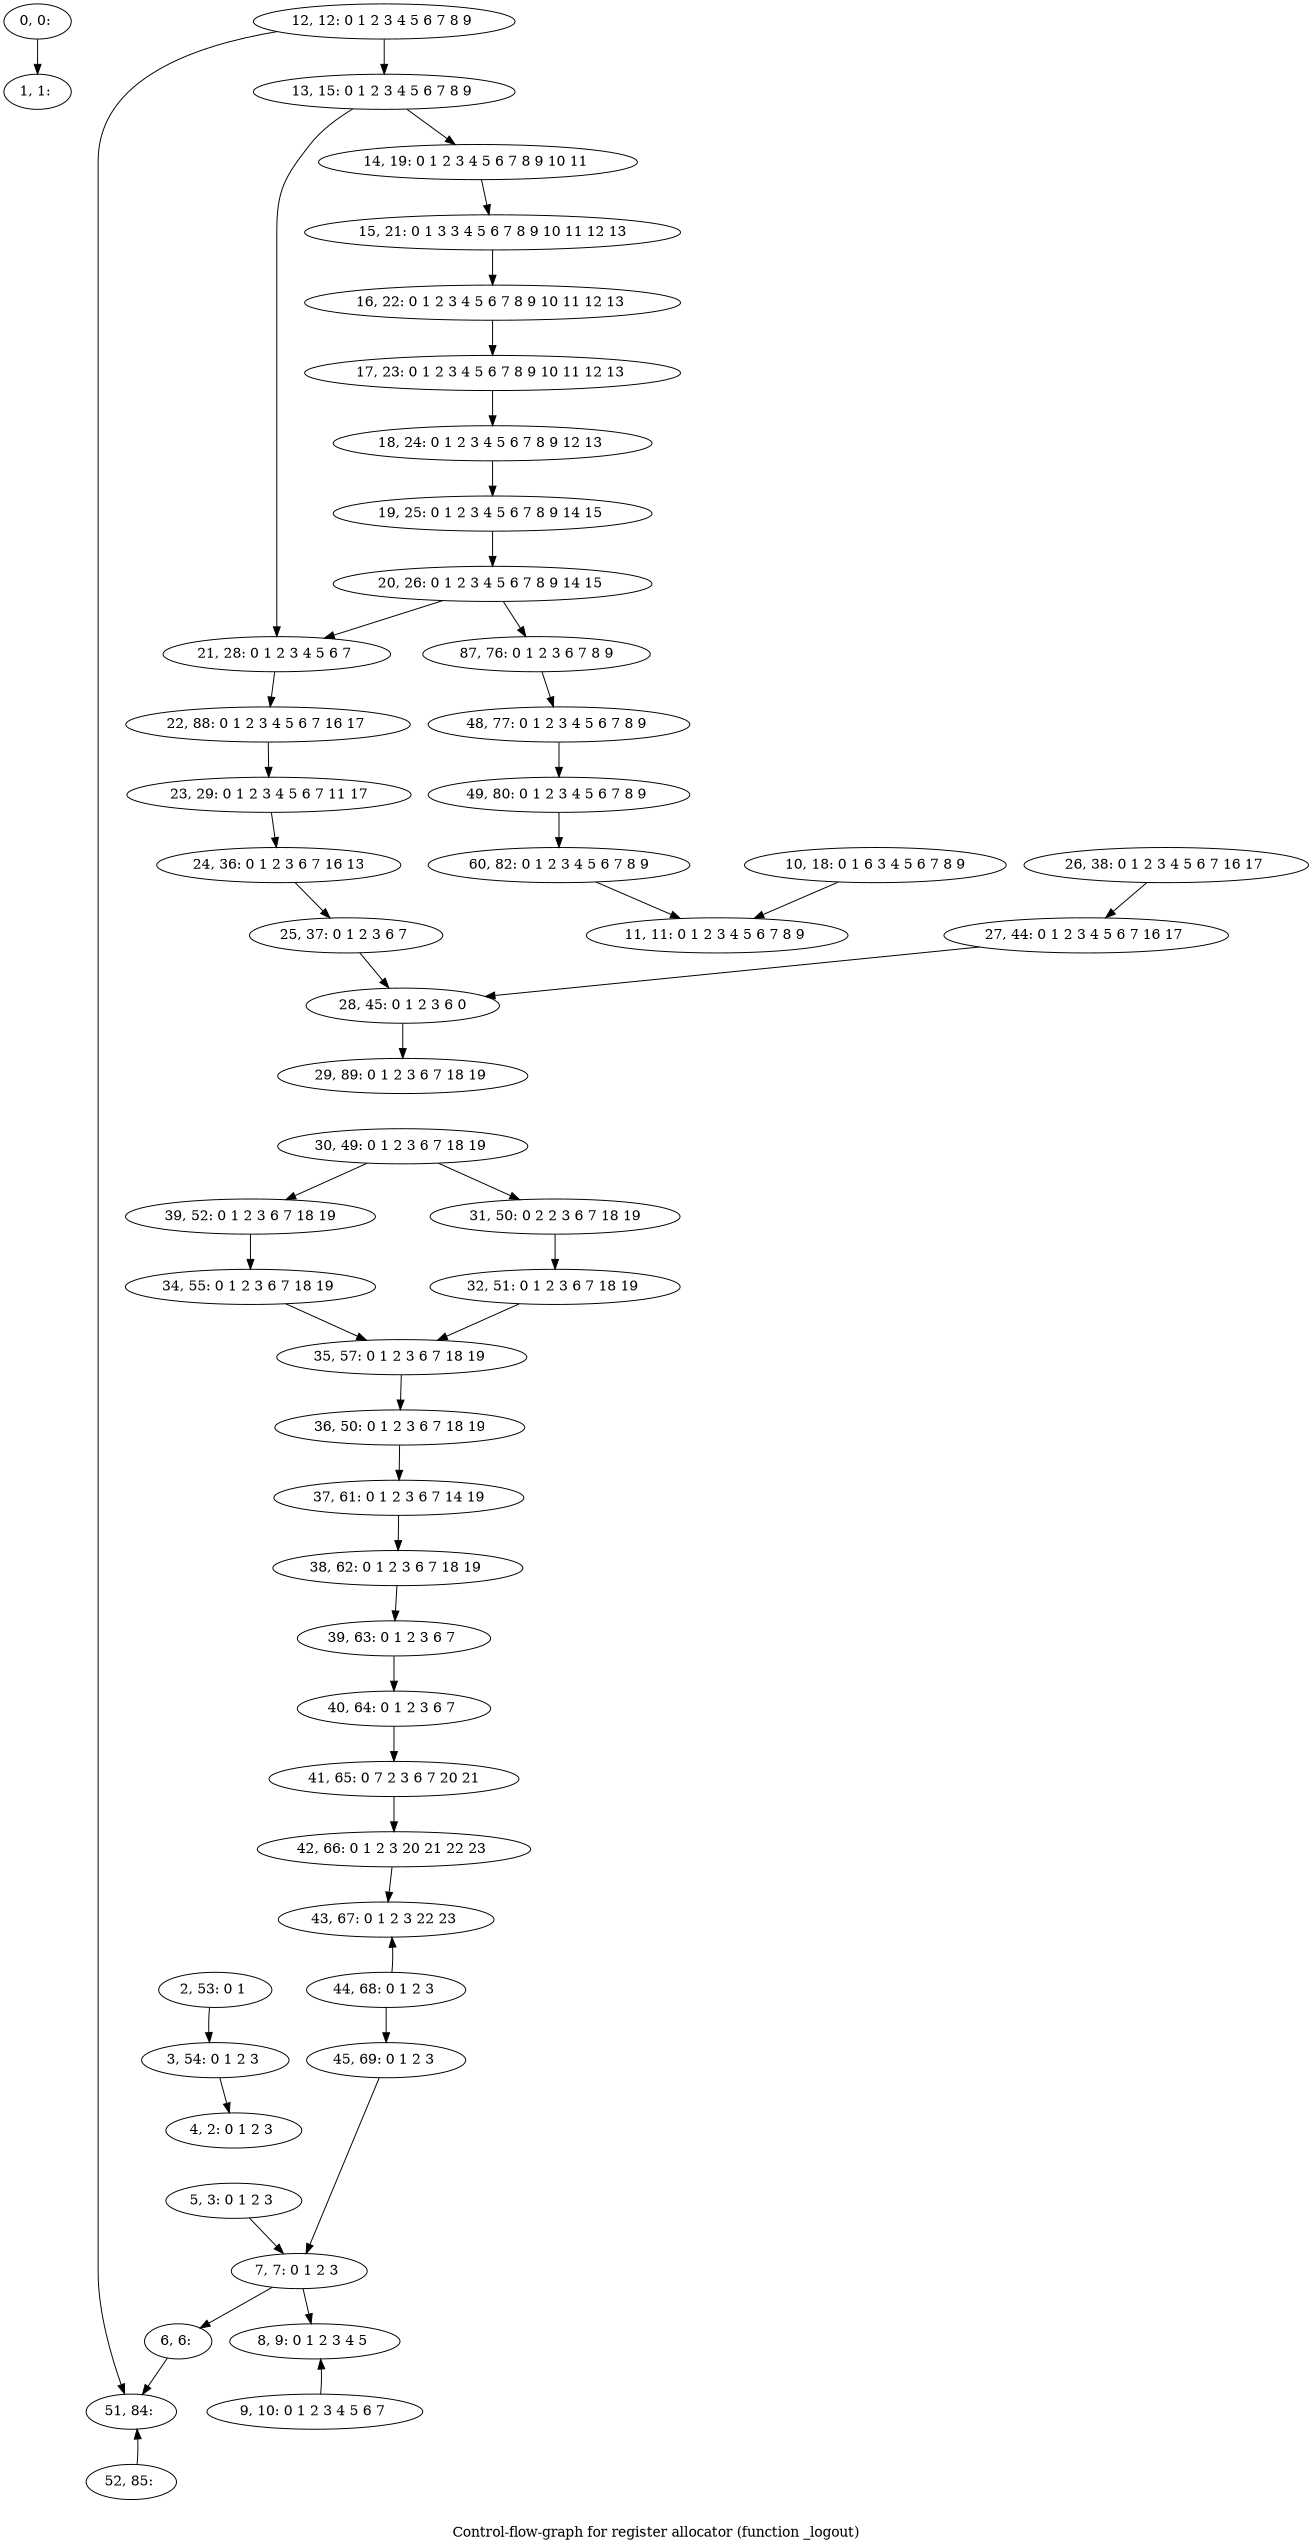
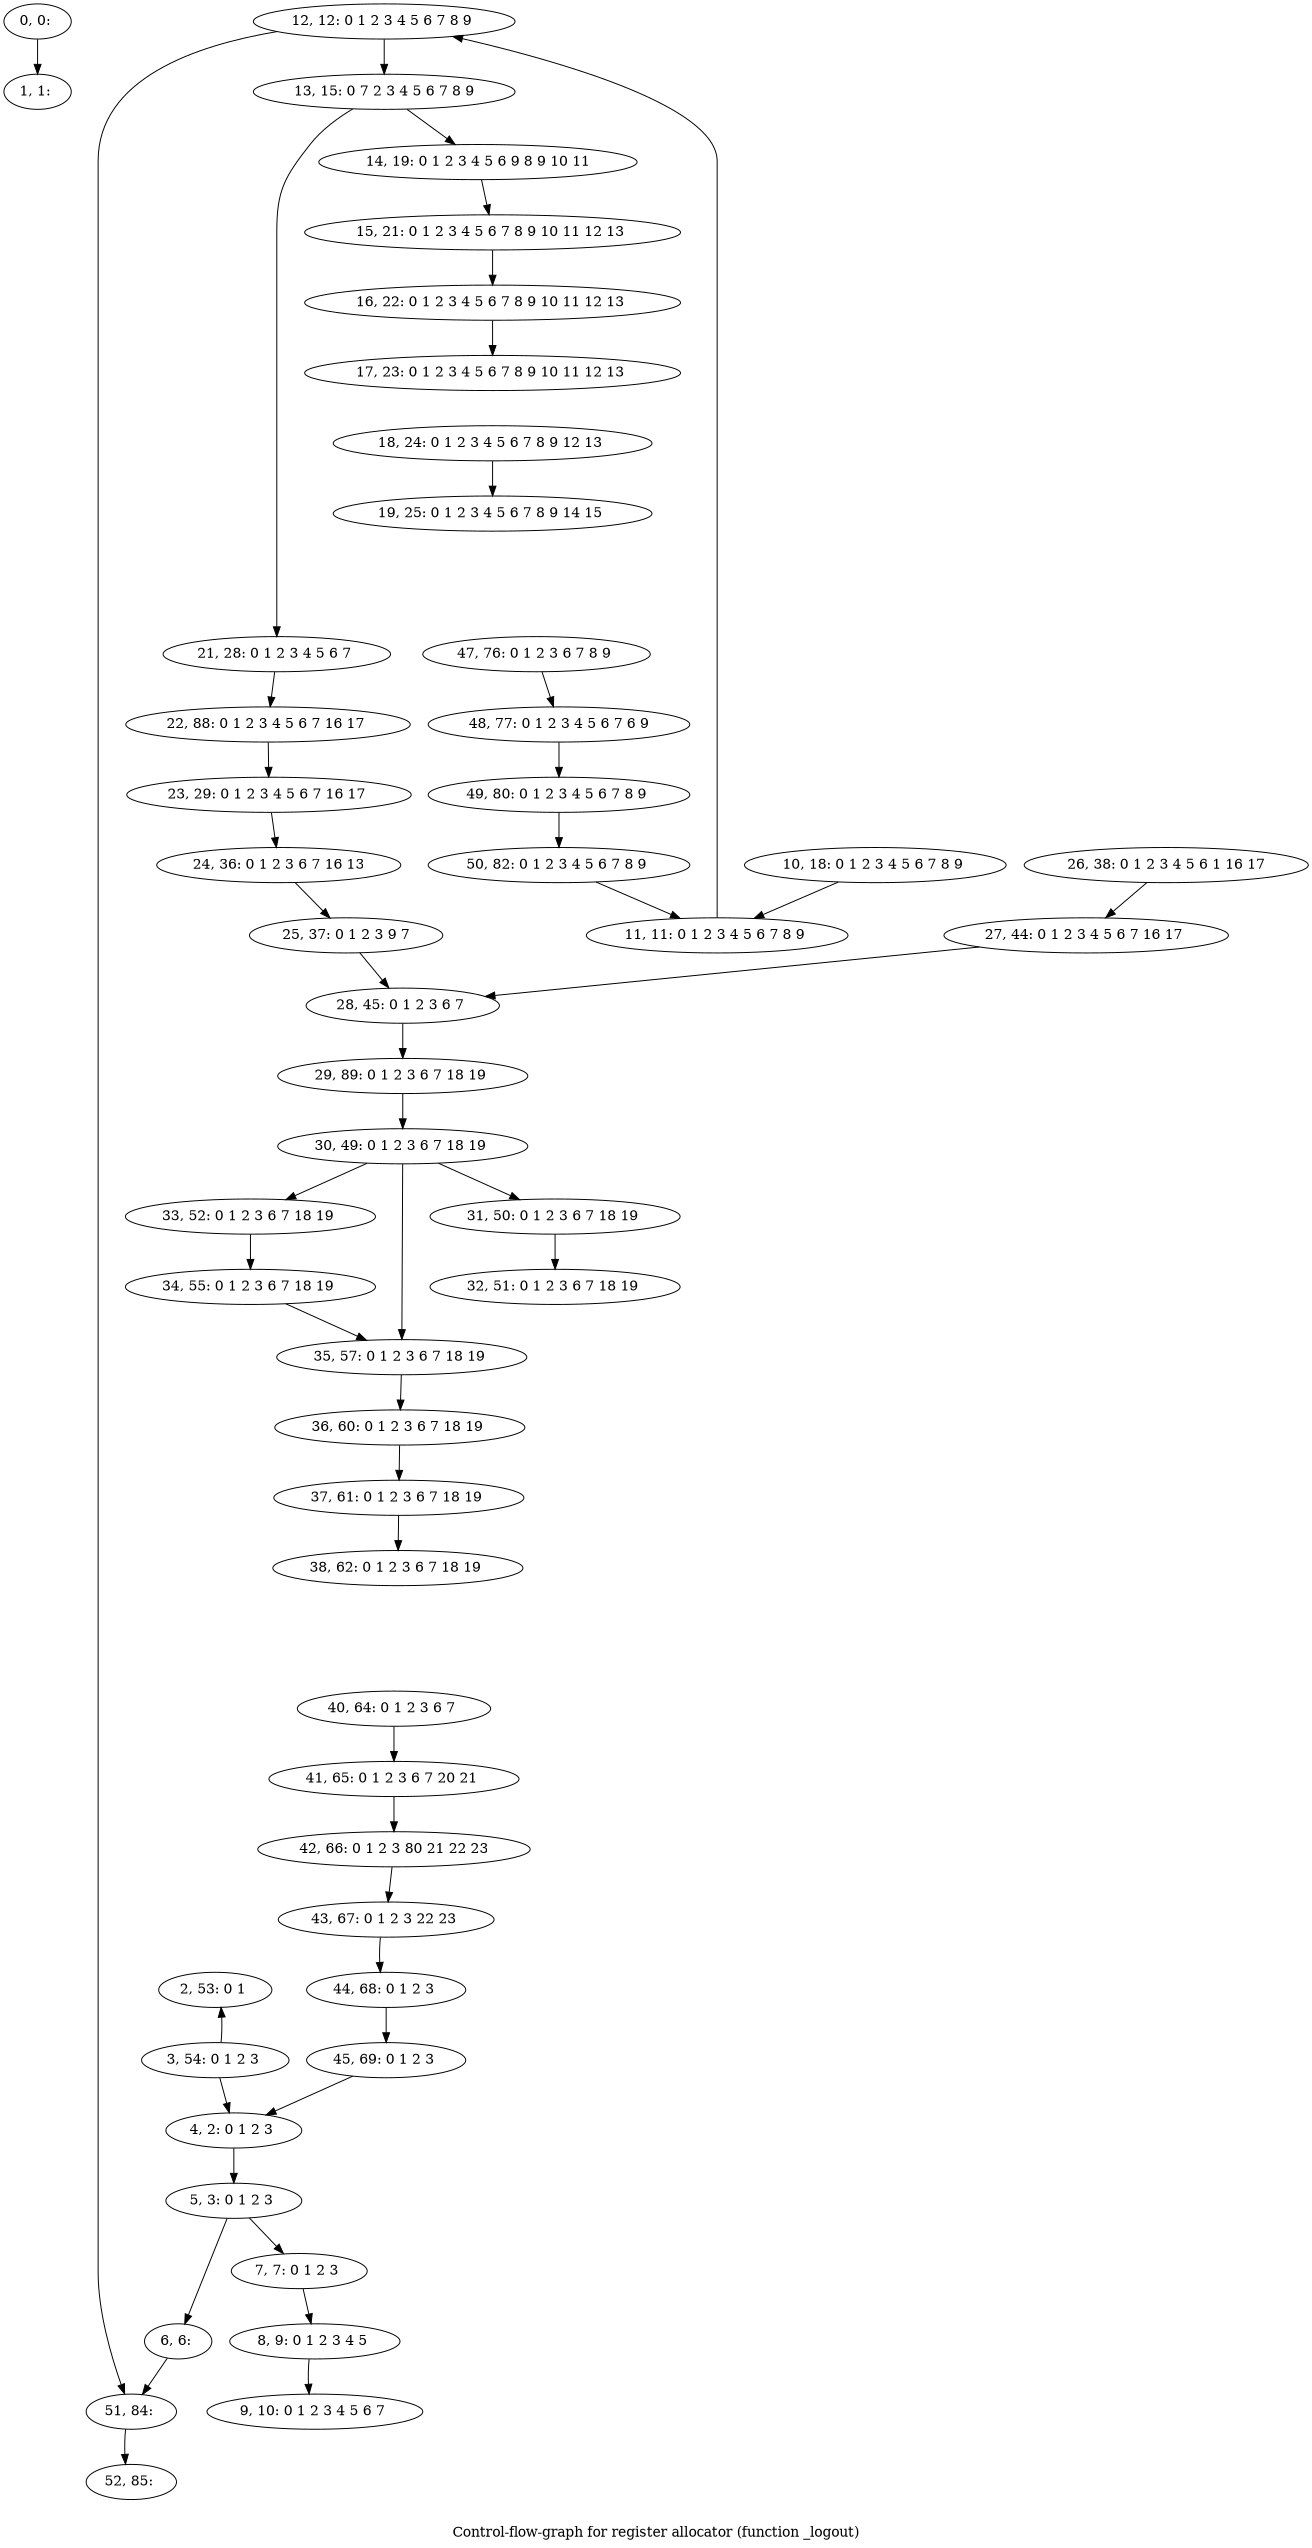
node "13, 15: 0 1 2 3 4 5 6 7 8 9": label "13, 15: 0 1 2 3 4 5 6 7 8 9" -> "13, 15: 0 7 2 3 4 5 6 7 8 9"
node "14, 19: 0 1 2 3 4 5 6 7 8 9 10 11": label "14, 19: 0 1 2 3 4 5 6 7 8 9 10 11" -> "14, 19: 0 1 2 3 4 5 6 9 8 9 10 11"
node "15, 21: 0 1 3 3 4 5 6 7 8 9 10 11 12 13": label "15, 21: 0 1 3 3 4 5 6 7 8 9 10 11 12 13" -> "15, 21: 0 1 2 3 4 5 6 7 8 9 10 11 12 13"
edge "11, 11: 0 1 2 3 4 5 6 7 8 9" -> "12, 12: 0 1 2 3 4 5 6 7 8 9": added
edge "17, 23: 0 1 2 3 4 5 6 7 8 9 10 11 12 13" -> "18, 24: 0 1 2 3 4 5 6 7 8 9 12 13": removed
node "20, 26: 0 1 2 3 4 5 6 7 8 9 14 15": removed
node "87, 76: 0 1 2 3 6 7 8 9": label "87, 76: 0 1 2 3 6 7 8 9" -> "47, 76: 0 1 2 3 6 7 8 9"
node "48, 77: 0 1 2 3 4 5 6 7 8 9": label "48, 77: 0 1 2 3 4 5 6 7 8 9" -> "48, 77: 0 1 2 3 4 5 6 7 6 9"
node "23, 29: 0 1 2 3 4 5 6 7 11 17": label "23, 29: 0 1 2 3 4 5 6 7 11 17" -> "23, 29: 0 1 2 3 4 5 6 7 16 17"
node "60, 82: 0 1 2 3 4 5 6 7 8 9": label "60, 82: 0 1 2 3 4 5 6 7 8 9" -> "50, 82: 0 1 2 3 4 5 6 7 8 9"
node "10, 18: 0 1 6 3 4 5 6 7 8 9": label "10, 18: 0 1 6 3 4 5 6 7 8 9" -> "10, 18: 0 1 2 3 4 5 6 7 8 9"
node "26, 38: 0 1 2 3 4 5 6 7 16 17": label "26, 38: 0 1 2 3 4 5 6 7 16 17" -> "26, 38: 0 1 2 3 4 5 6 1 16 17"
node "25, 37: 0 1 2 3 6 7": label "25, 37: 0 1 2 3 6 7" -> "25, 37: 0 1 2 3 9 7"
node "28, 45: 0 1 2 3 6 0": label "28, 45: 0 1 2 3 6 0" -> "28, 45: 0 1 2 3 6 7"
edge "29, 89: 0 1 2 3 6 7 18 19" -> "30, 49: 0 1 2 3 6 7 18 19": added
node "39, 52: 0 1 2 3 6 7 18 19": label "39, 52: 0 1 2 3 6 7 18 19" -> "33, 52: 0 1 2 3 6 7 18 19"
node "31, 50: 0 2 2 3 6 7 18 19": label "31, 50: 0 2 2 3 6 7 18 19" -> "31, 50: 0 1 2 3 6 7 18 19"
edge "32, 51: 0 1 2 3 6 7 18 19" -> "35, 57: 0 1 2 3 6 7 18 19": now "30, 49: 0 1 2 3 6 7 18 19" -> "35, 57: 0 1 2 3 6 7 18 19"
node "36, 50: 0 1 2 3 6 7 18 19": label "36, 50: 0 1 2 3 6 7 18 19" -> "36, 60: 0 1 2 3 6 7 18 19"
node "37, 61: 0 1 2 3 6 7 14 19": label "37, 61: 0 1 2 3 6 7 14 19" -> "37, 61: 0 1 2 3 6 7 18 19"
node "39, 63: 0 1 2 3 6 7": removed
node "41, 65: 0 7 2 3 6 7 20 21": label "41, 65: 0 7 2 3 6 7 20 21" -> "41, 65: 0 1 2 3 6 7 20 21"
node "42, 66: 0 1 2 3 20 21 22 23": label "42, 66: 0 1 2 3 20 21 22 23" -> "42, 66: 0 1 2 3 80 21 22 23"
edge "44, 68: 0 1 2 3" -> "43, 67: 0 1 2 3 22 23": reversed
edge "2, 53: 0 1" -> "3, 54: 0 1 2 3": reversed
edge "4, 2: 0 1 2 3" -> "5, 3: 0 1 2 3": added
edge "45, 69: 0 1 2 3" -> "7, 7: 0 1 2 3": now "45, 69: 0 1 2 3" -> "4, 2: 0 1 2 3"
edge "7, 7: 0 1 2 3" -> "6, 6:": now "5, 3: 0 1 2 3" -> "6, 6:"
edge "9, 10: 0 1 2 3 4 5 6 7" -> "8, 9: 0 1 2 3 4 5": reversed
edge "52, 85:" -> "51, 84:": reversed
